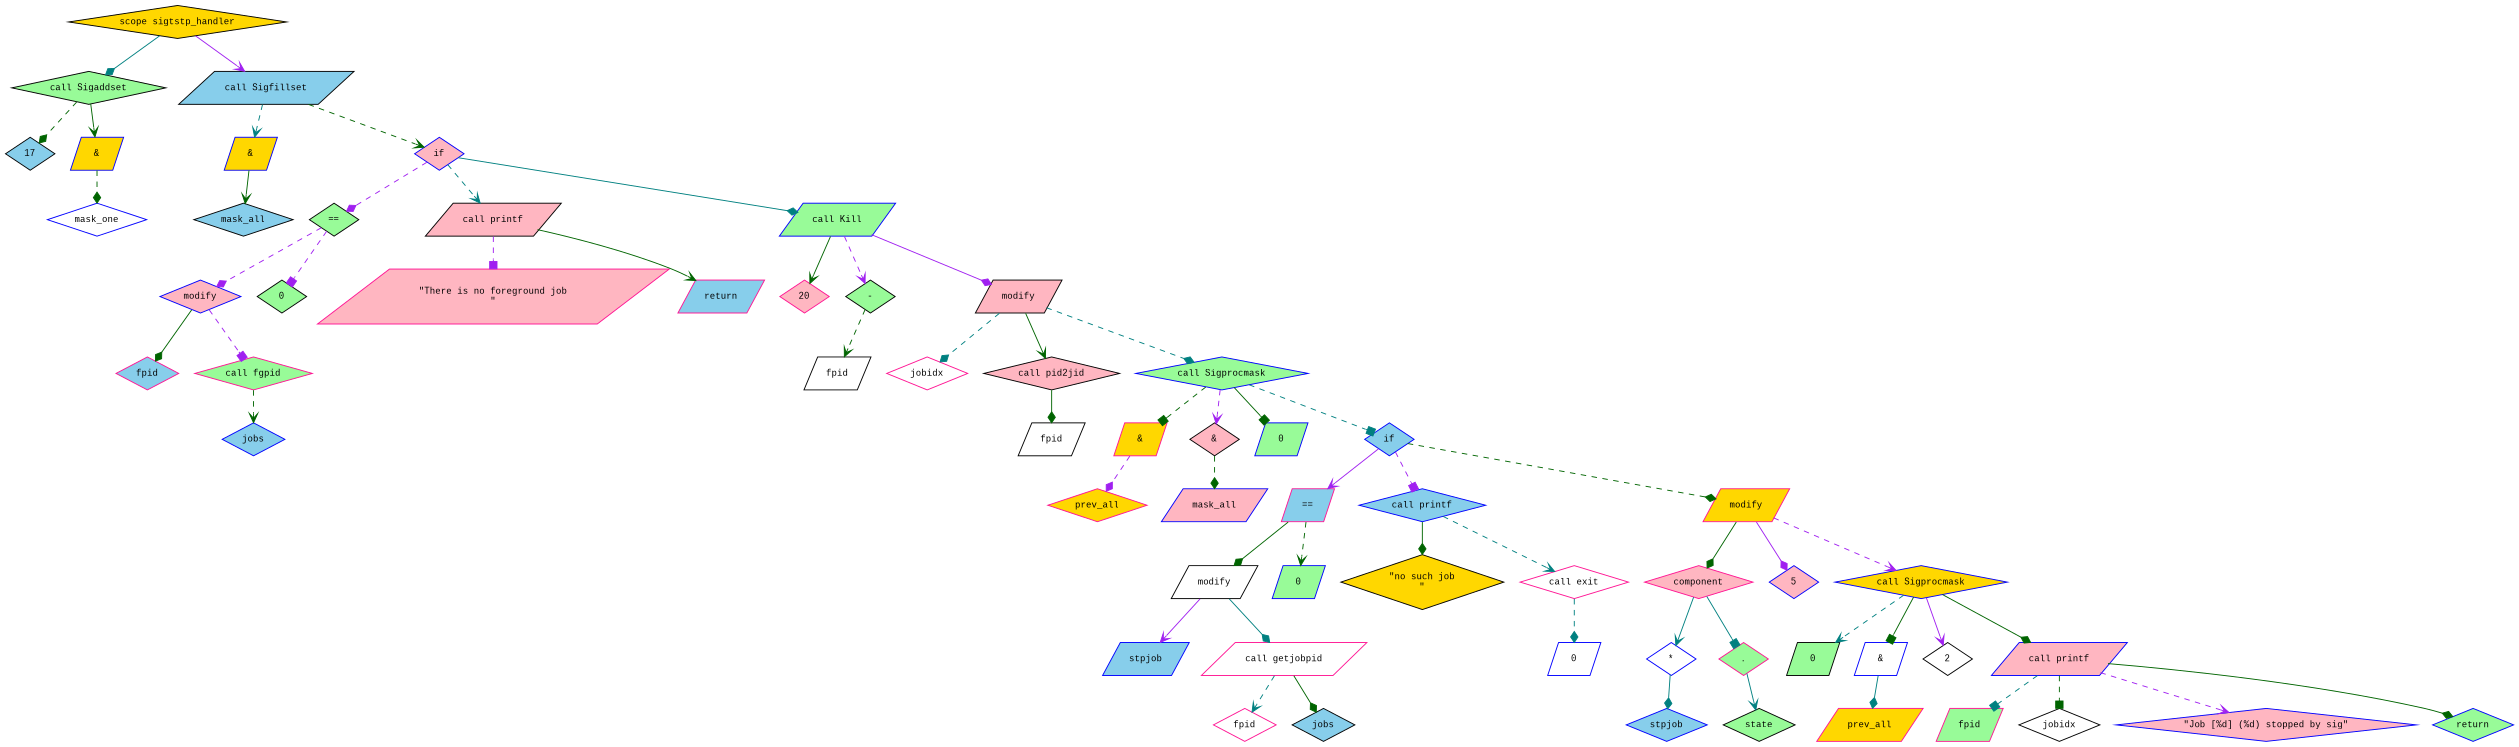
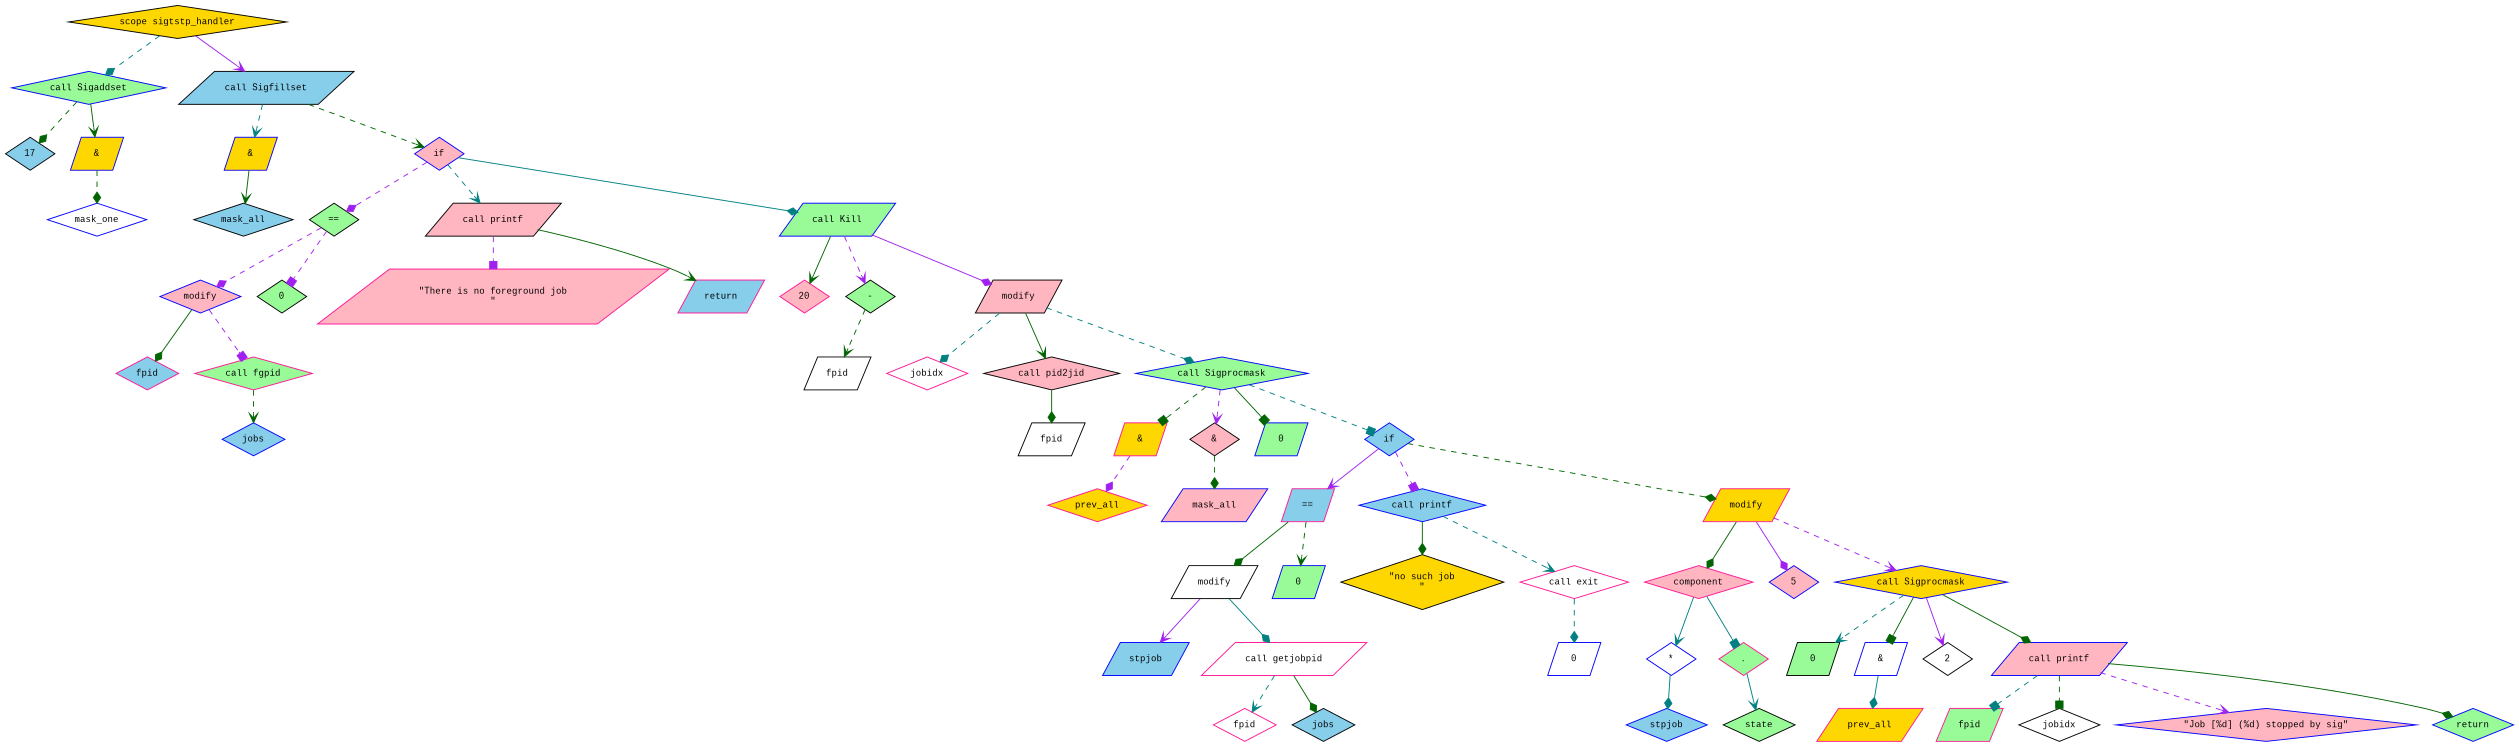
edge "scope sigtstp_handler" -> "call Sigaddset": style solid -> dashed
node "call Sigaddset": color black -> blue
